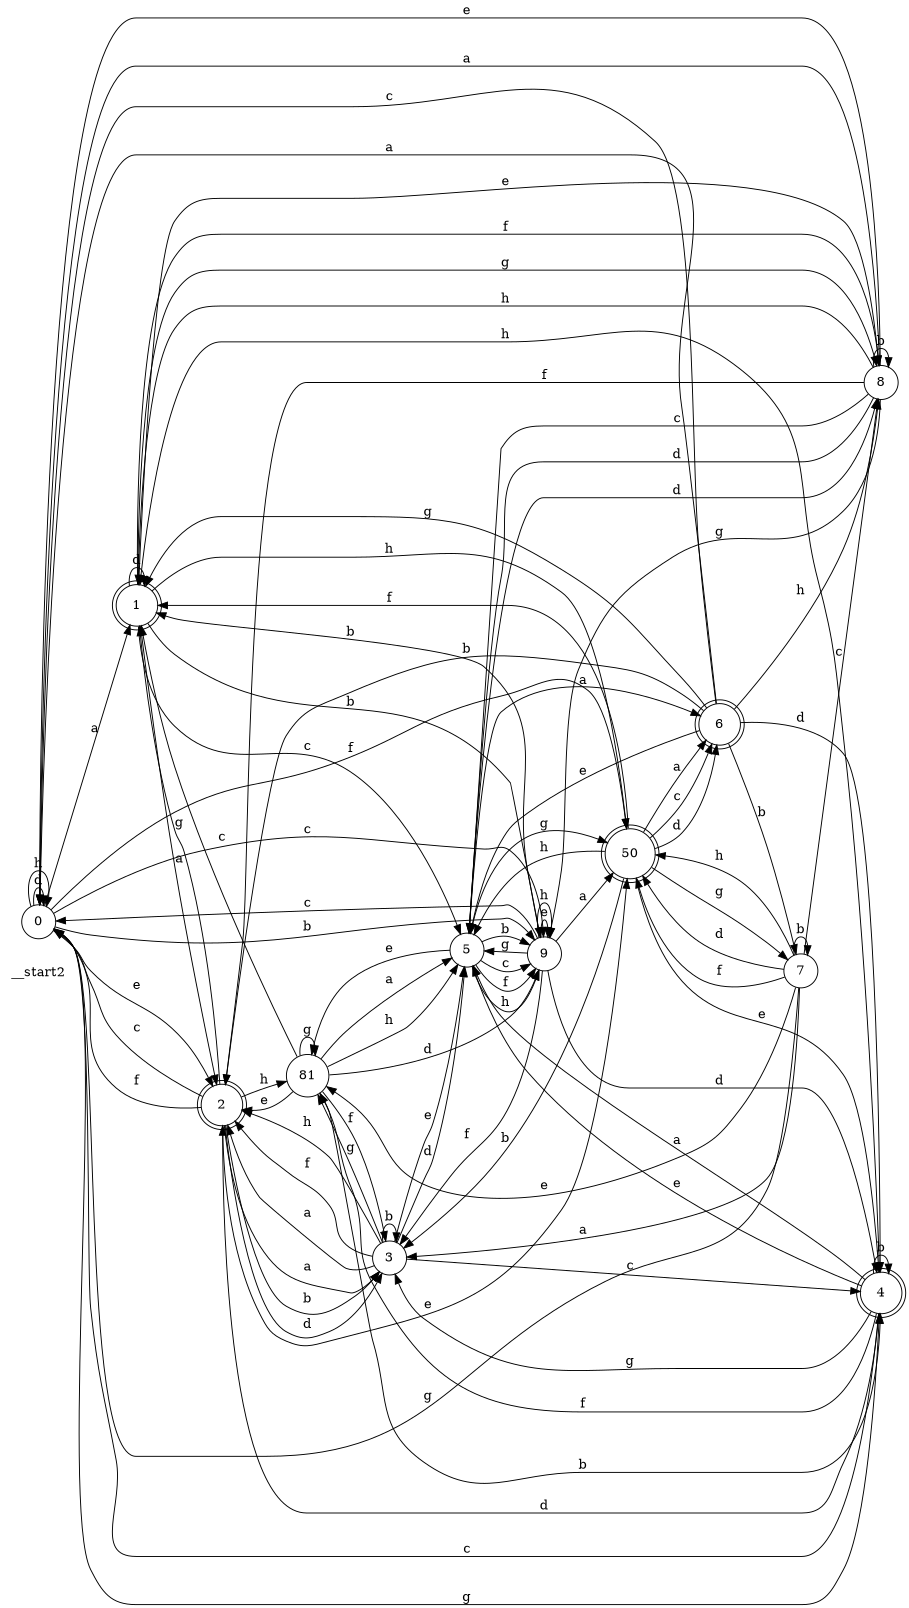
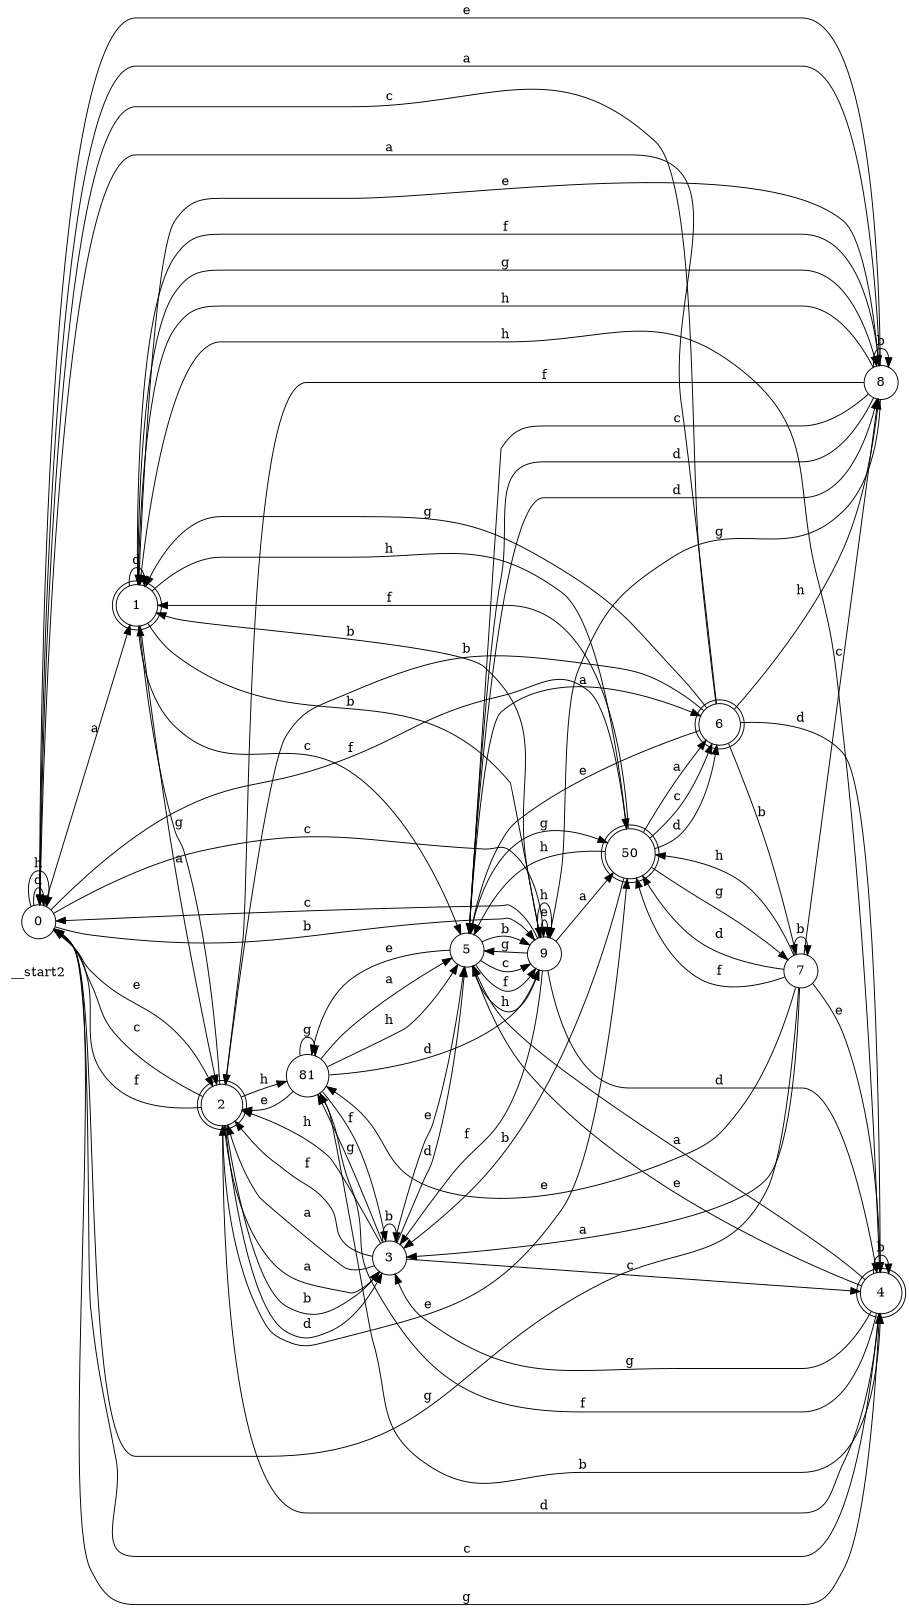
edge "81" -> "1": removed, label "c"
edge "50" -> "4": now "7" -> "4"
